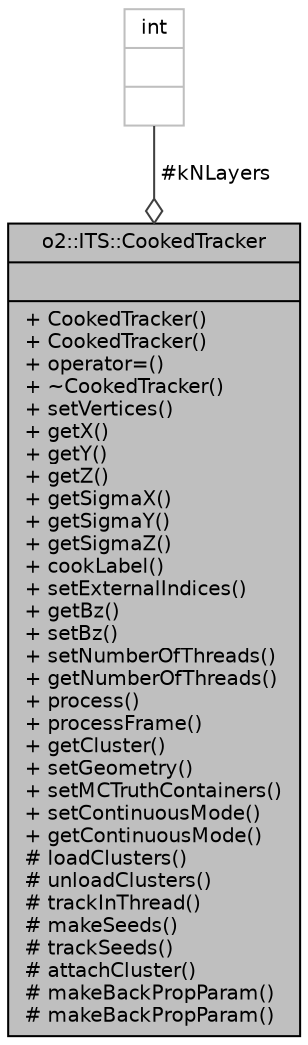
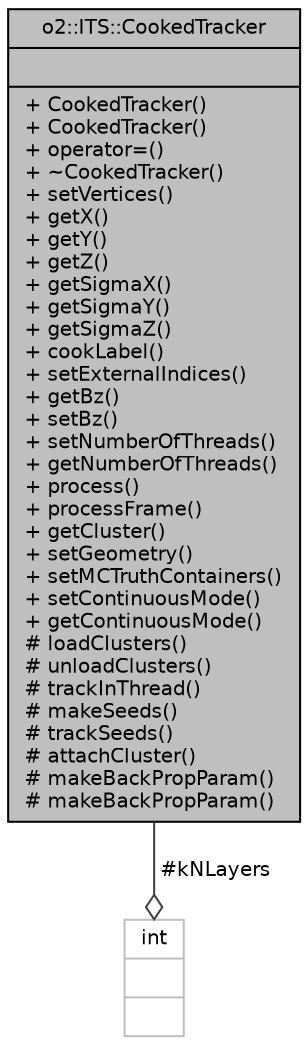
edge "int" -> "o2::ITS::CookedTracker": reversed
